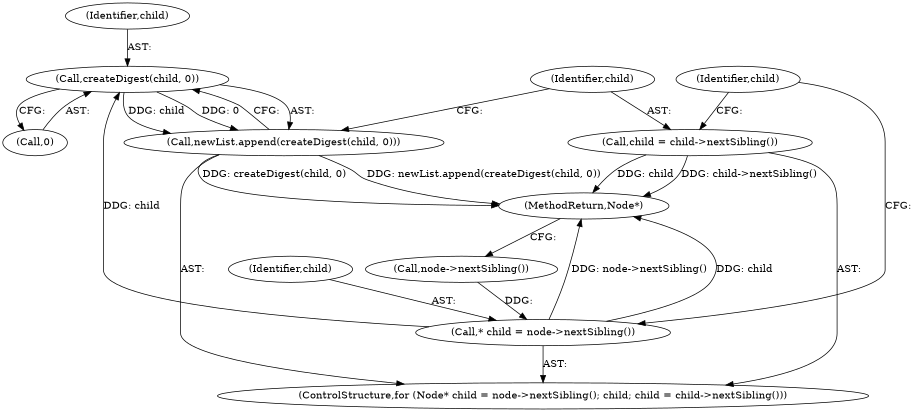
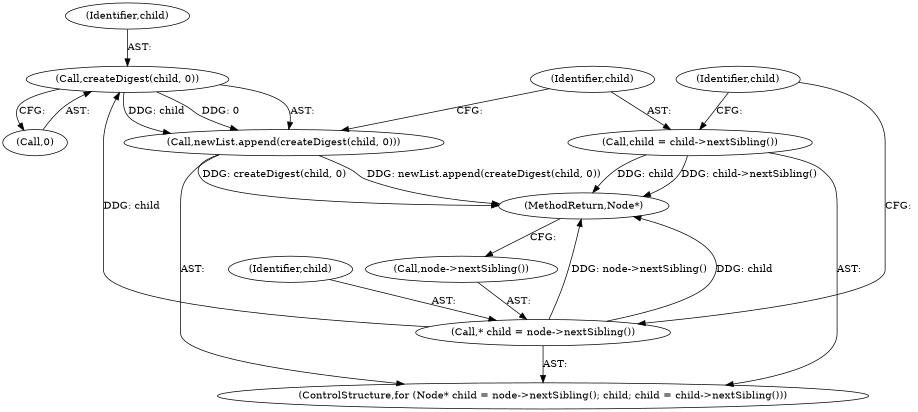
edge "(Call,newList.append(createDigest(child, 0)))" -> "(Call,createDigest(child, 0))": removed, label "CFG:"
edge "(Call,node->nextSibling())" -> "(Call,* child = node->nextSibling())": label "DDG: " -> "AST: "
